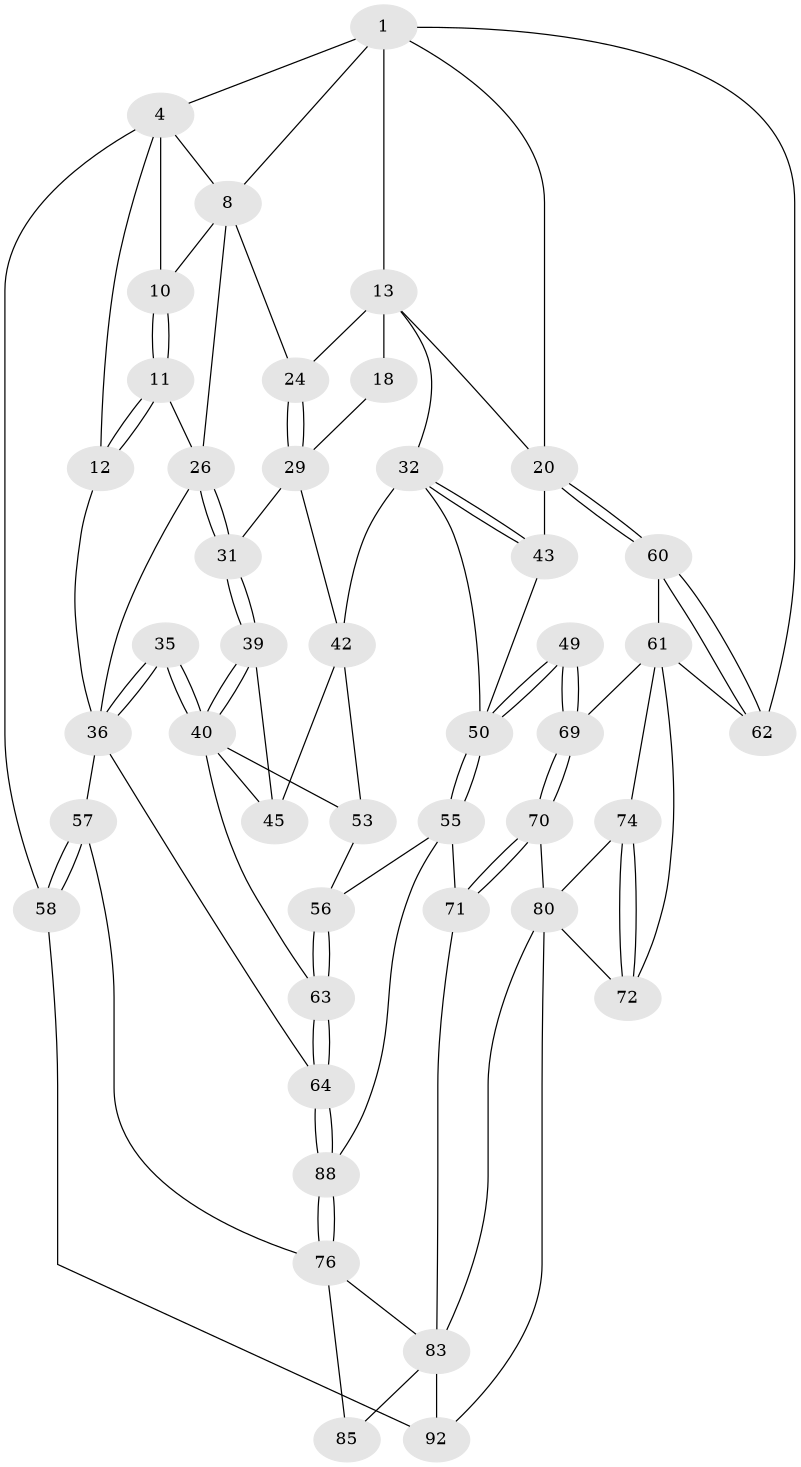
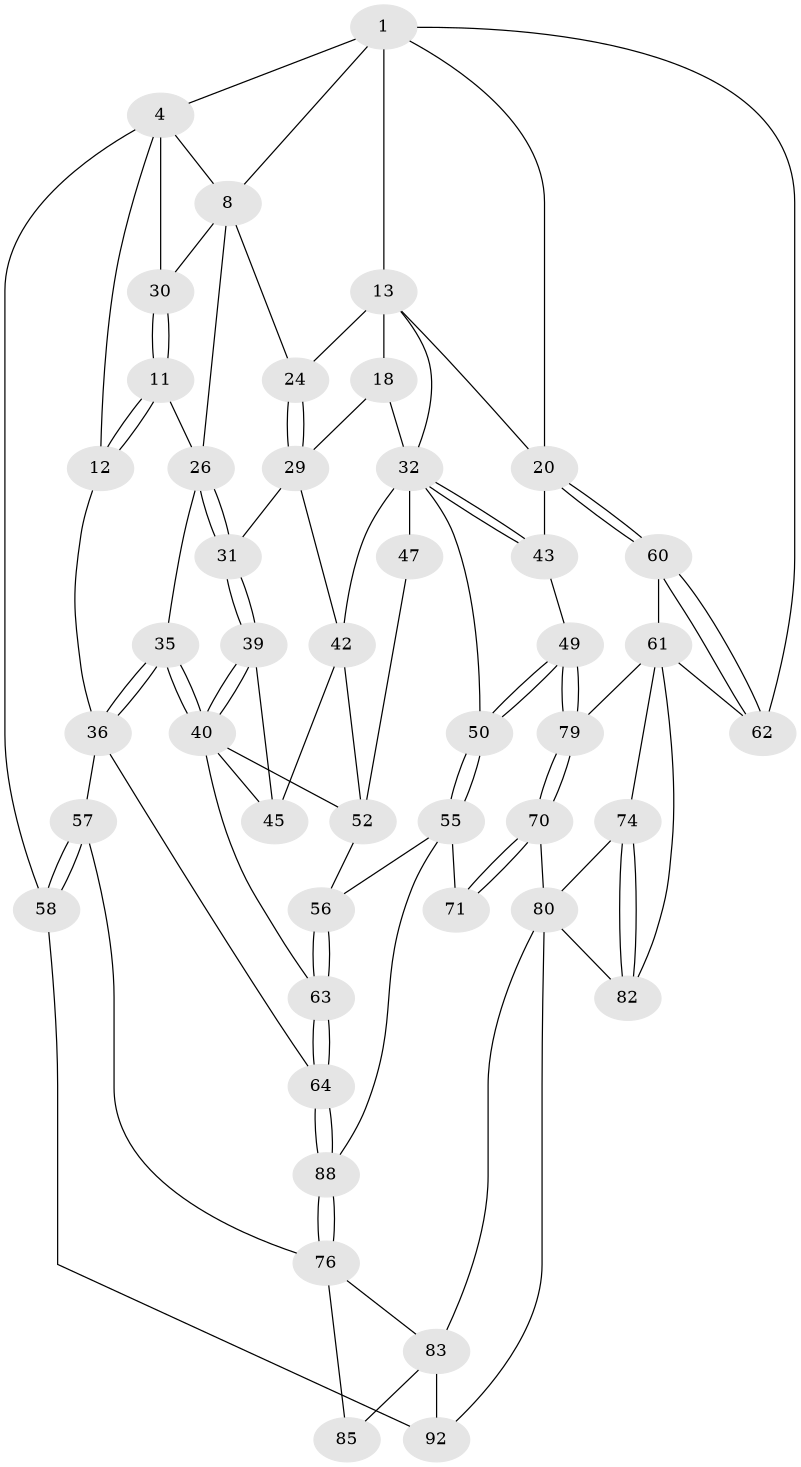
node "10": label "10" -> "30"
edge "18" -- "32": added
node "47": added
edge "26" -- "36": now "26" -- "35"
edge "43" -- "50": now "43" -- "49"
node "69": label "69" -> "79"
node "53": label "53" -> "52"
node "72": label "72" -> "82"
edge "71" -- "83": removed
